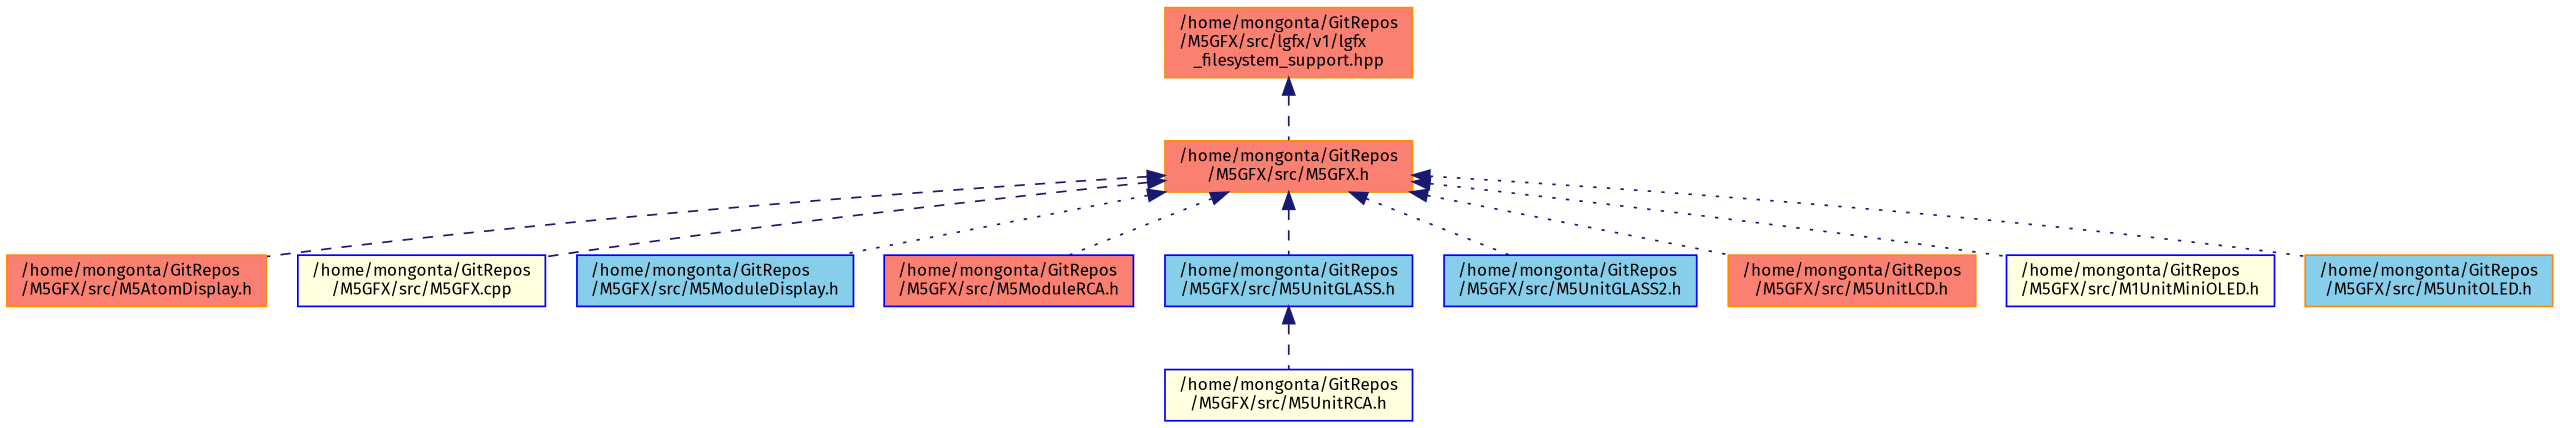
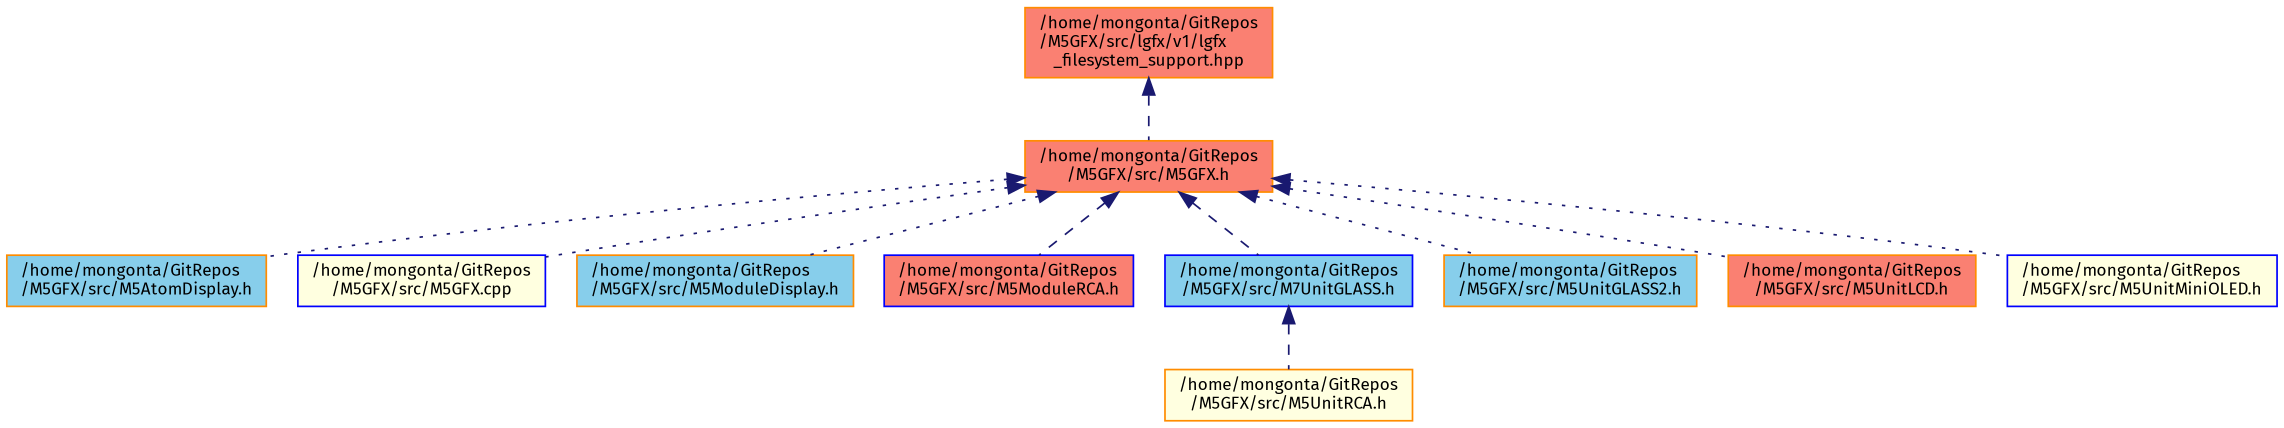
edge "/home/mongonta/GitRepos /M5GFX/src/M5AtomDisplay.h" -> "/home/mongonta/GitRepos /M5GFX/src/M5GFX.h": style dashed -> dotted
edge "/home/mongonta/GitRepos /M5GFX/src/M5GFX.cpp" -> "/home/mongonta/GitRepos /M5GFX/src/M5GFX.h": style dashed -> dotted
edge "/home/mongonta/GitRepos /M5GFX/src/M5ModuleRCA.h" -> "/home/mongonta/GitRepos /M5GFX/src/M5GFX.h": style dotted -> dashed
node "/home/mongonta/GitRepos /M5GFX/src/M5AtomDisplay.h": fillcolor salmon -> skyblue
node "/home/mongonta/GitRepos /M5GFX/src/M5ModuleDisplay.h": color blue -> darkorange
node "/home/mongonta/GitRepos /M5GFX/src/M5UnitGLASS.h": label "/home/mongonta/GitRepos /M5GFX/src/M5UnitGLASS.h" -> "/home/mongonta/GitRepos /M5GFX/src/M7UnitGLASS.h"
node "/home/mongonta/GitRepos /M5GFX/src/M5UnitGLASS2.h": color blue -> darkorange
node "/home/mongonta/GitRepos /M5GFX/src/M1UnitMiniOLED.h": label "/home/mongonta/GitRepos /M5GFX/src/M1UnitMiniOLED.h" -> "/home/mongonta/GitRepos /M5GFX/src/M5UnitMiniOLED.h"
node "/home/mongonta/GitRepos /M5GFX/src/M5UnitOLED.h": removed
node "/home/mongonta/GitRepos /M5GFX/src/M5UnitRCA.h": color blue -> darkorange
